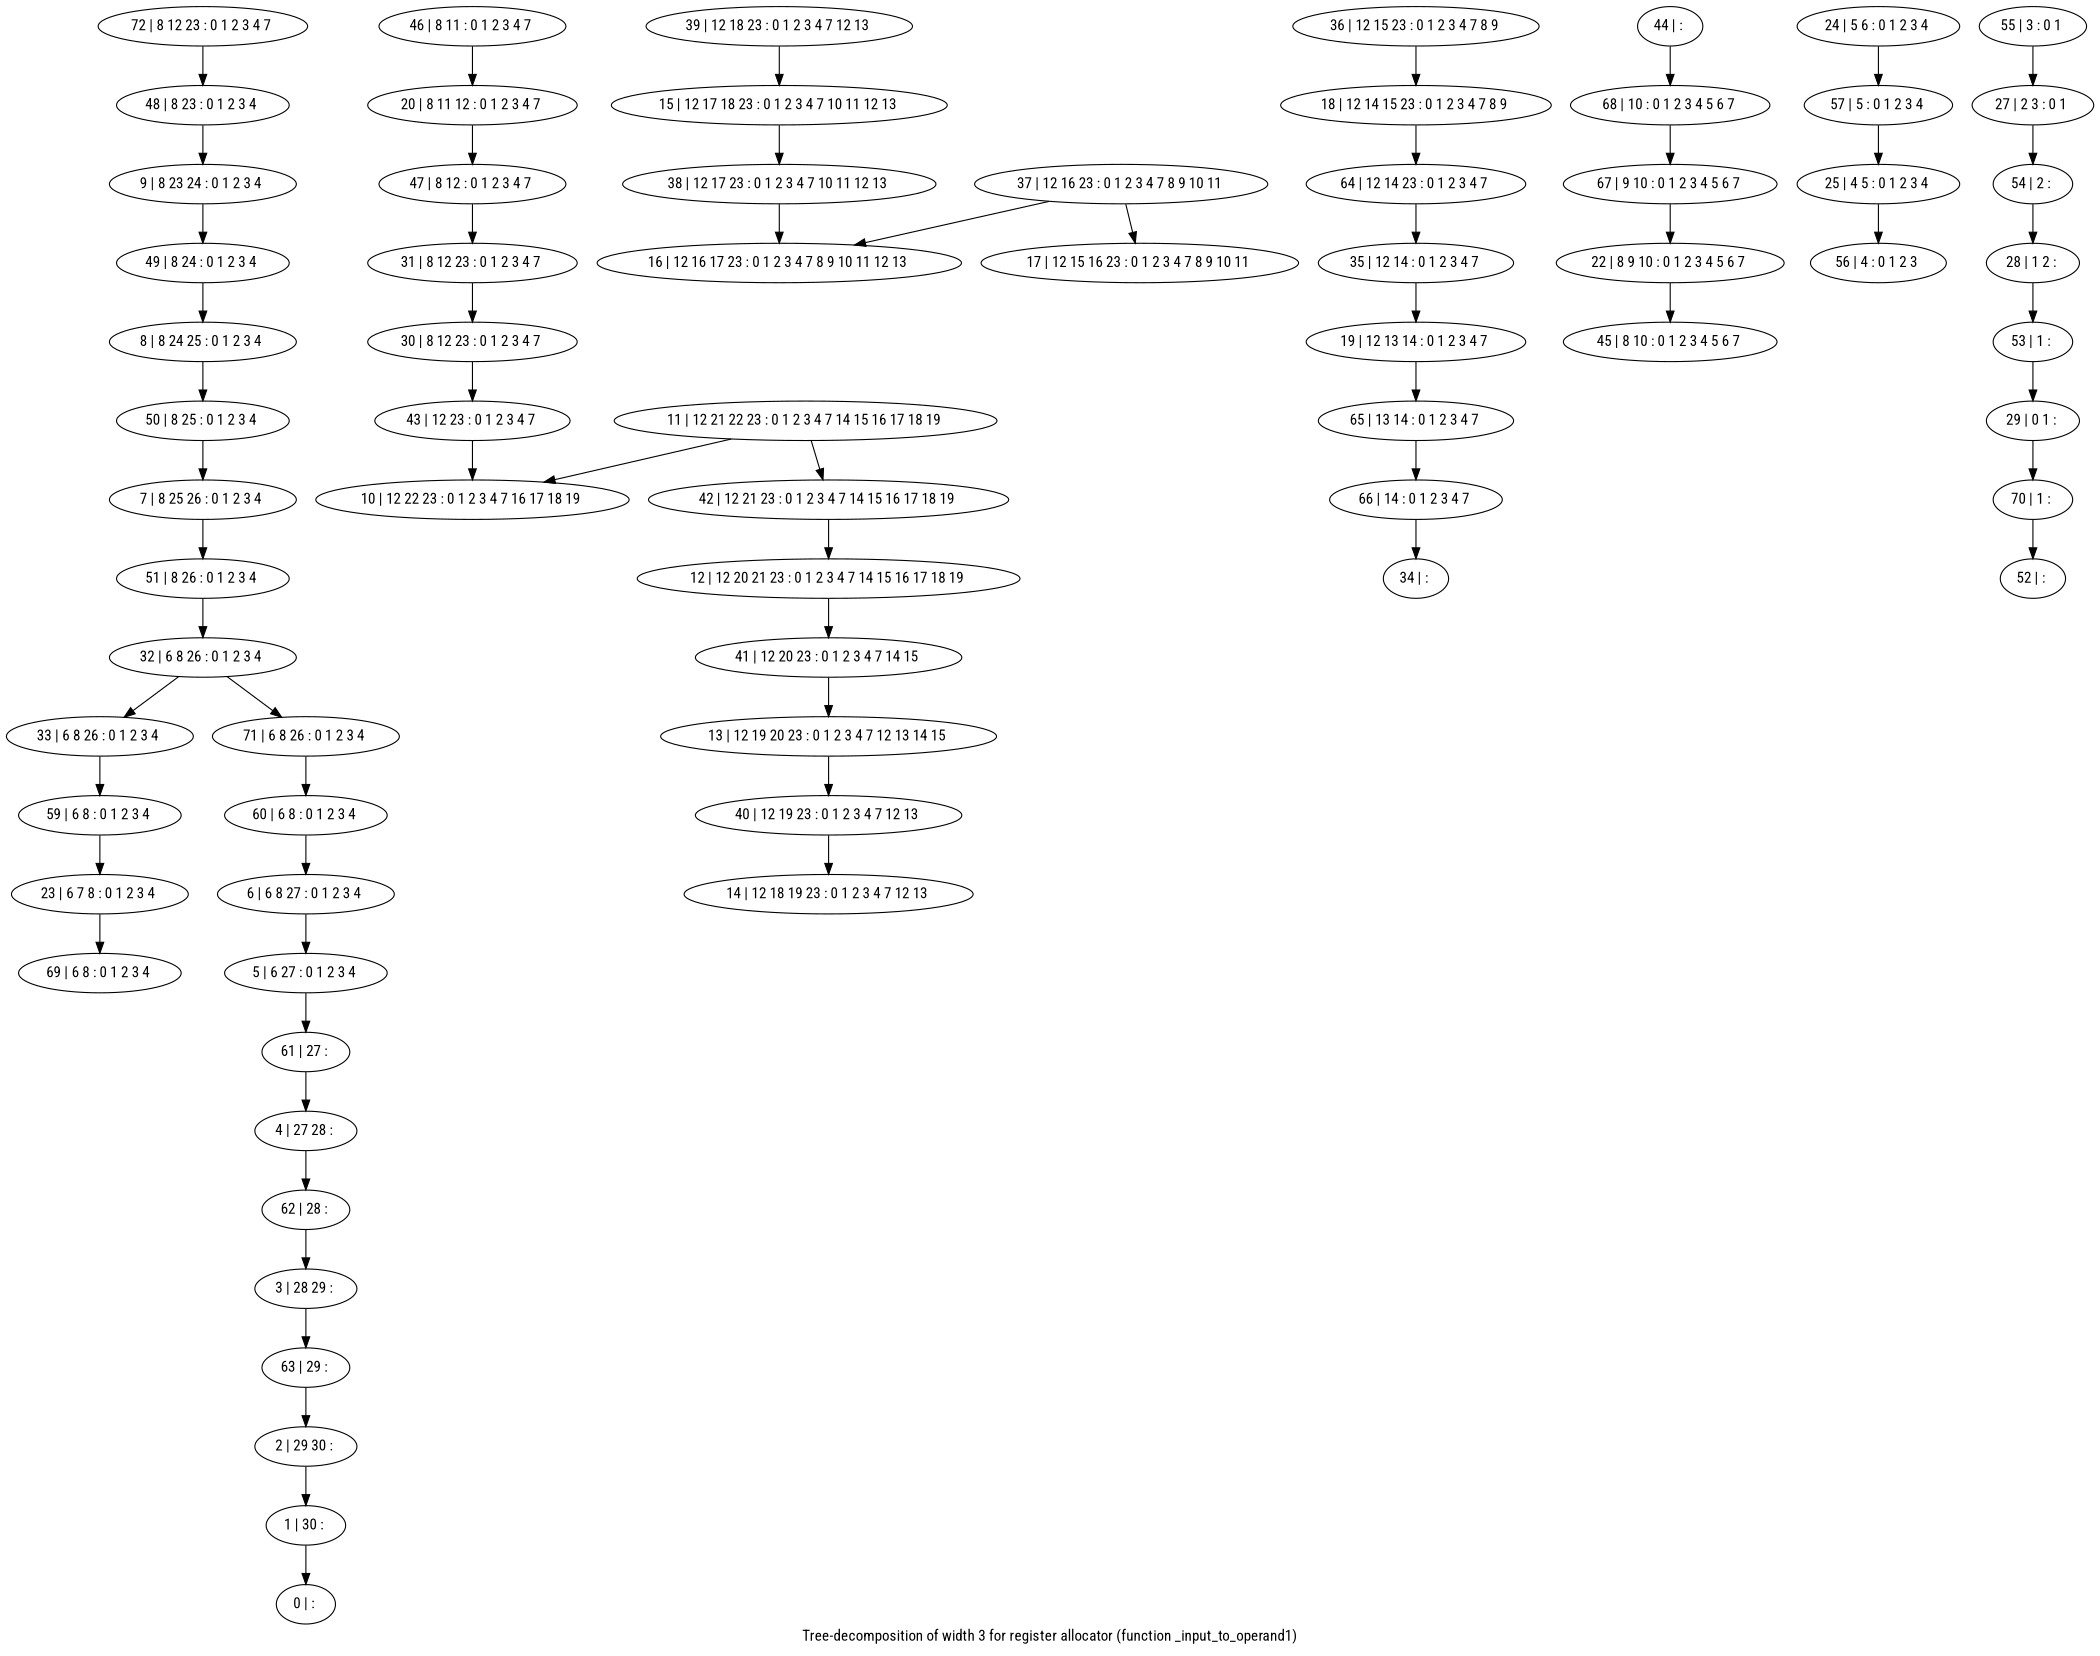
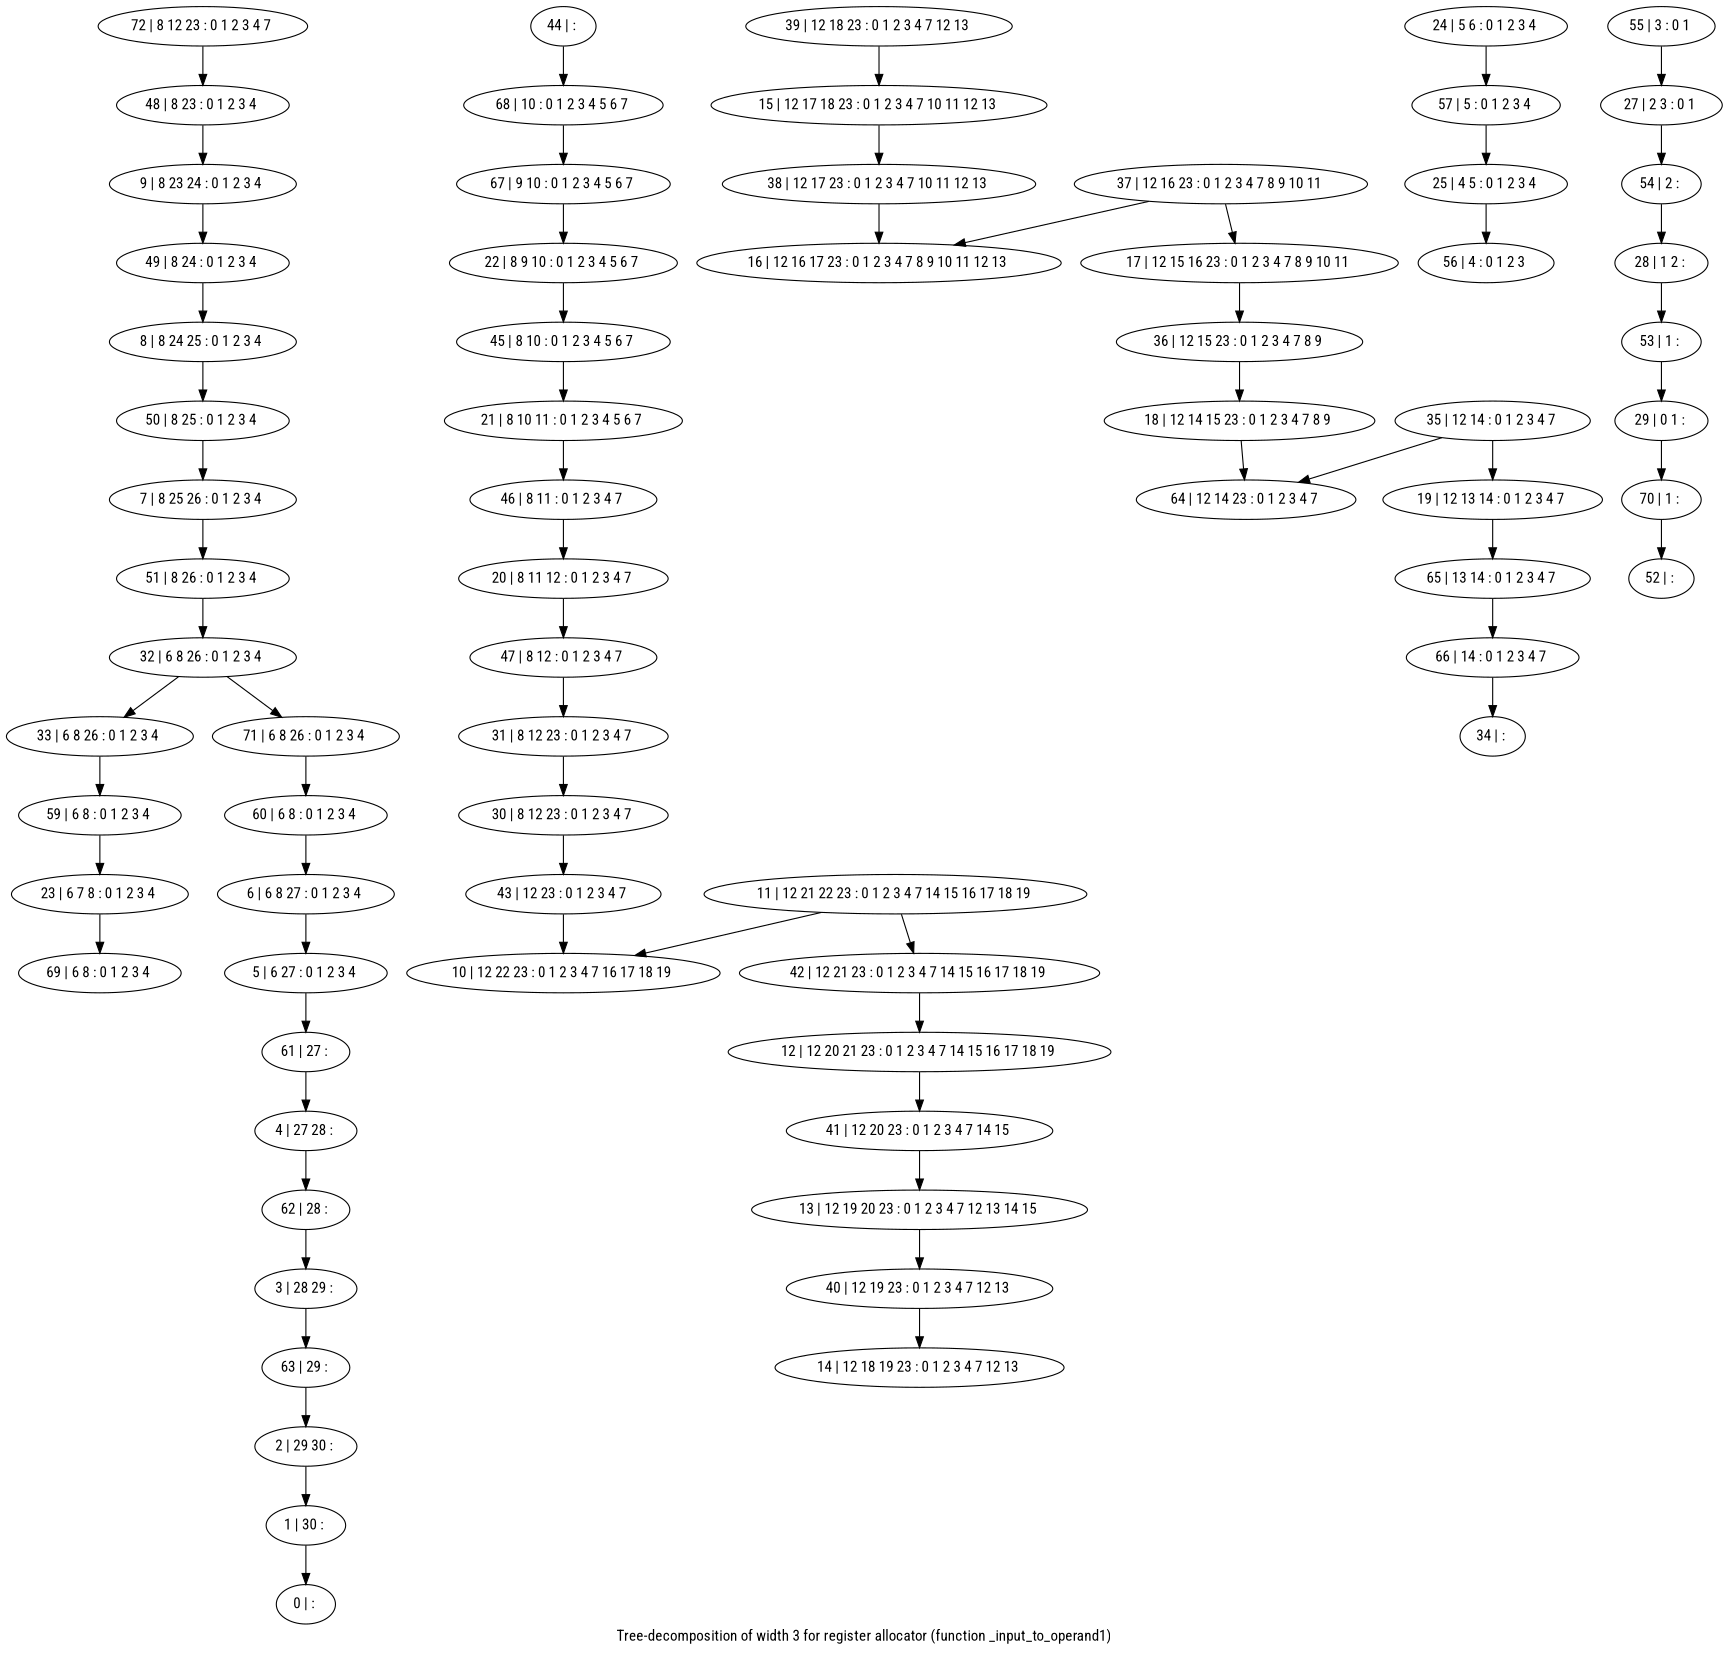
edge "64 | 12 14 23 : 0 1 2 3 4 7" -> "35 | 12 14 : 0 1 2 3 4 7": reversed
edge "17 | 12 15 16 23 : 0 1 2 3 4 7 8 9 10 11" -> "36 | 12 15 23 : 0 1 2 3 4 7 8 9": added
node "21 | 8 10 11 : 0 1 2 3 4 5 6 7": added
